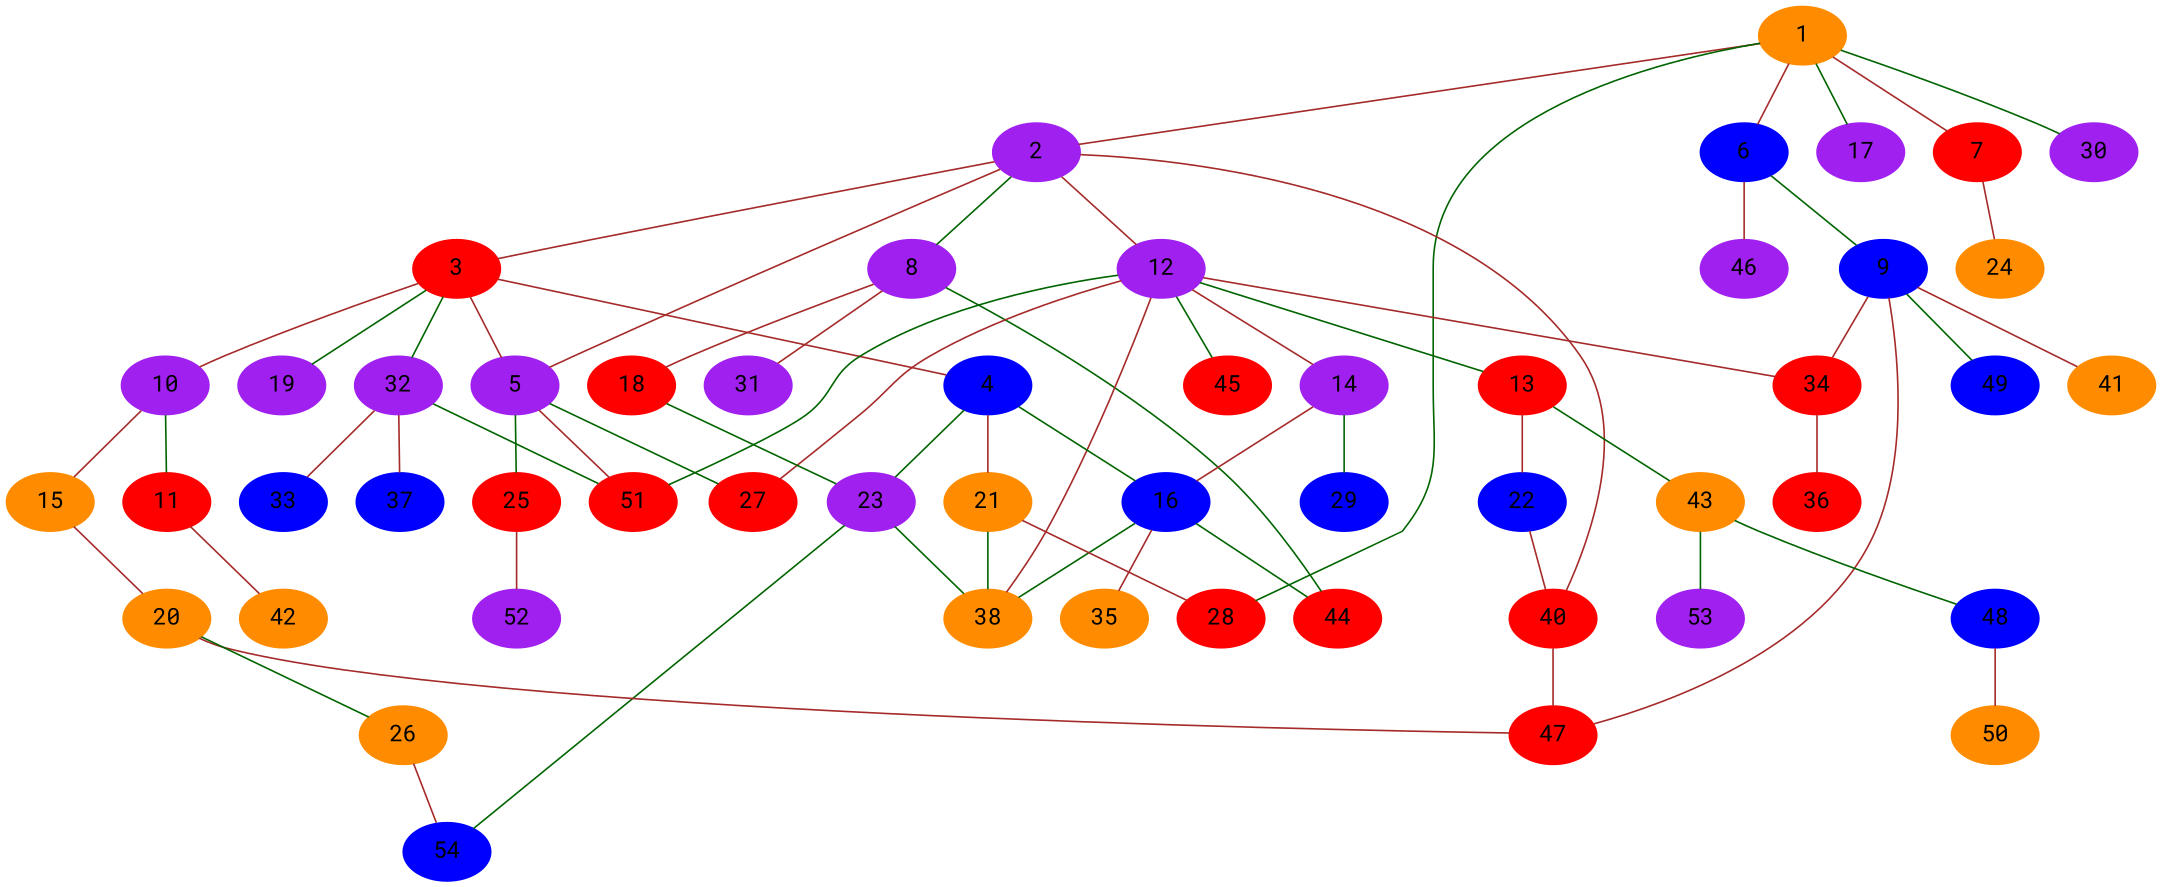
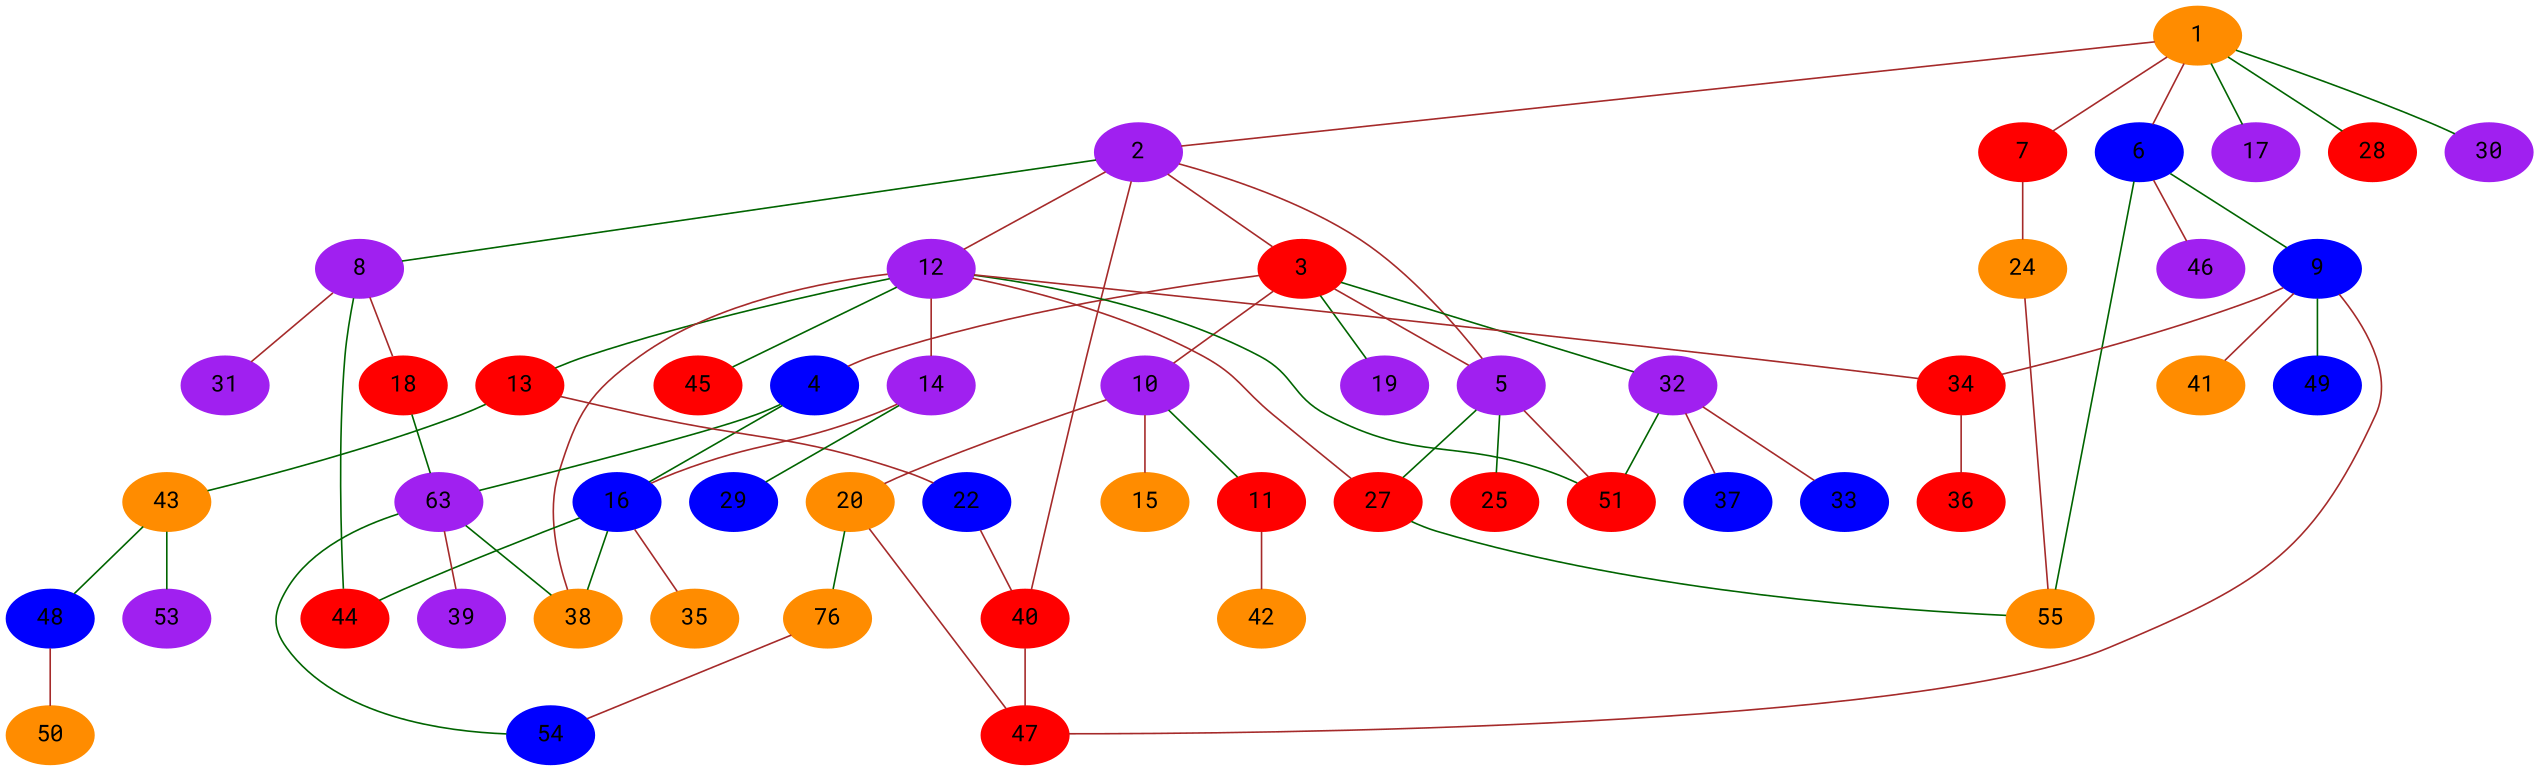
node "23": label "23" -> "63"
node "21": removed
edge "15" -- "20": now "10" -- "20"
node "39": added
node "52": removed
node "55": added
node "26": label "26" -> "76"
